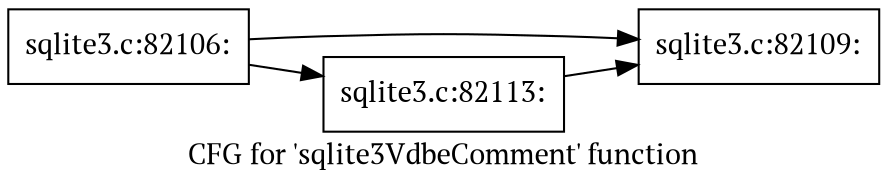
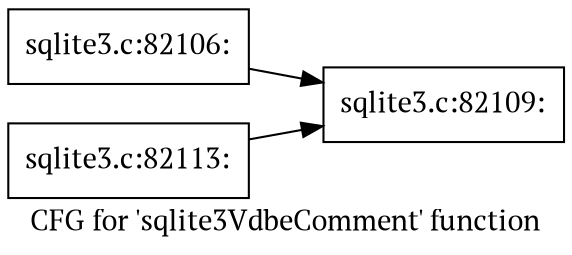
edge "sqlite3.c:82106:" -> "sqlite3.c:82113:": removed
